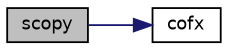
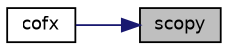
edge "scopy" -> "cofx": reversed
